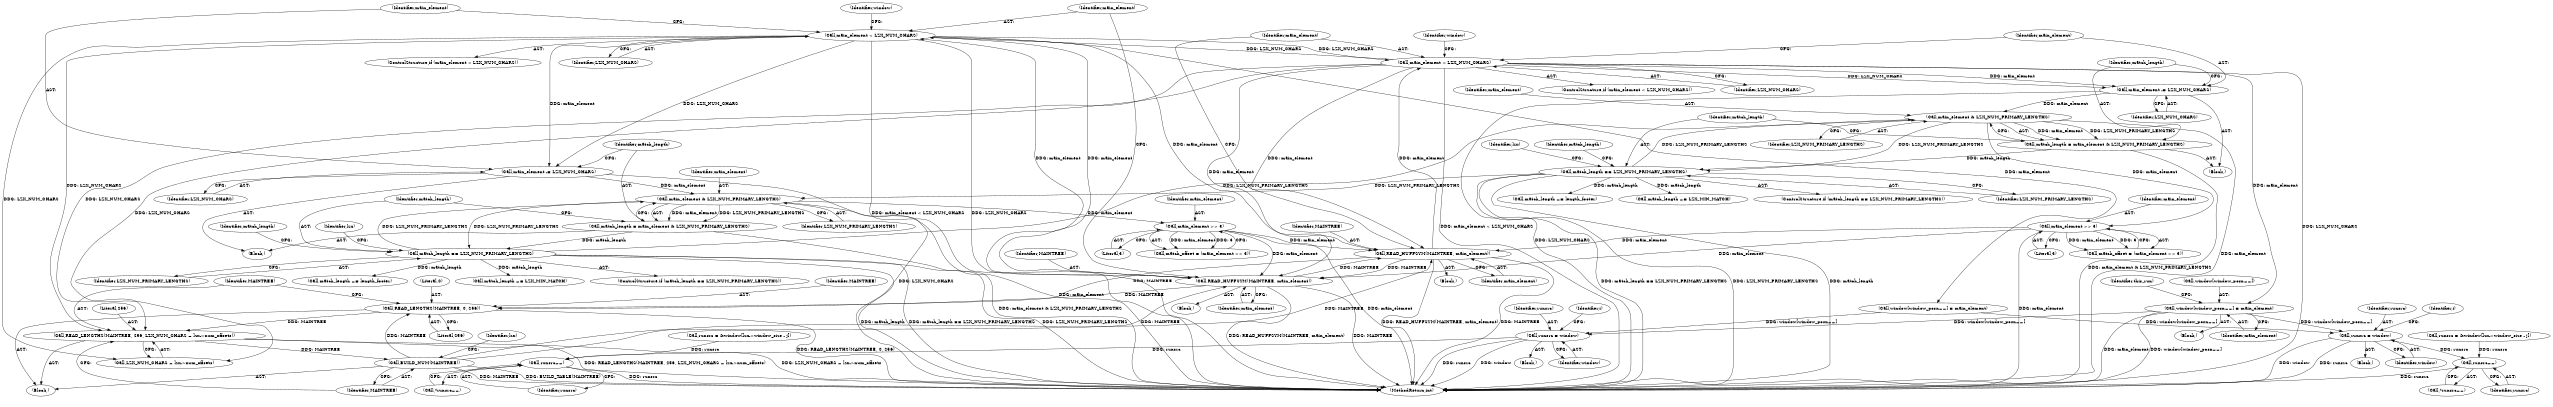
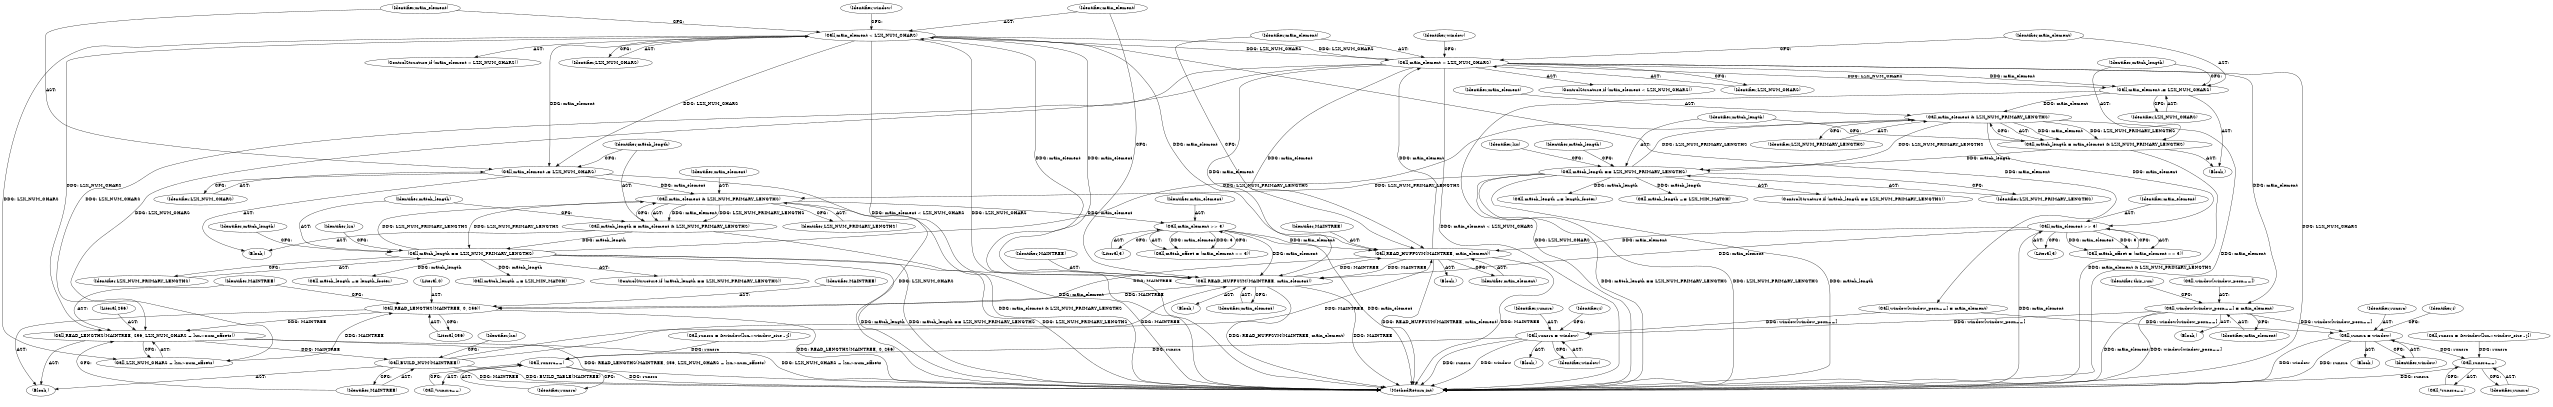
edge "(Call,BUILD_NUM(MAINTREE))" -> "(Call,READ_LENGTHS(MAINTREE, 0, 256))": now "(Call,LZX_NUM_CHARS + lzx->num_offsets)" -> "(Call,READ_LENGTHS(MAINTREE, 0, 256))"
